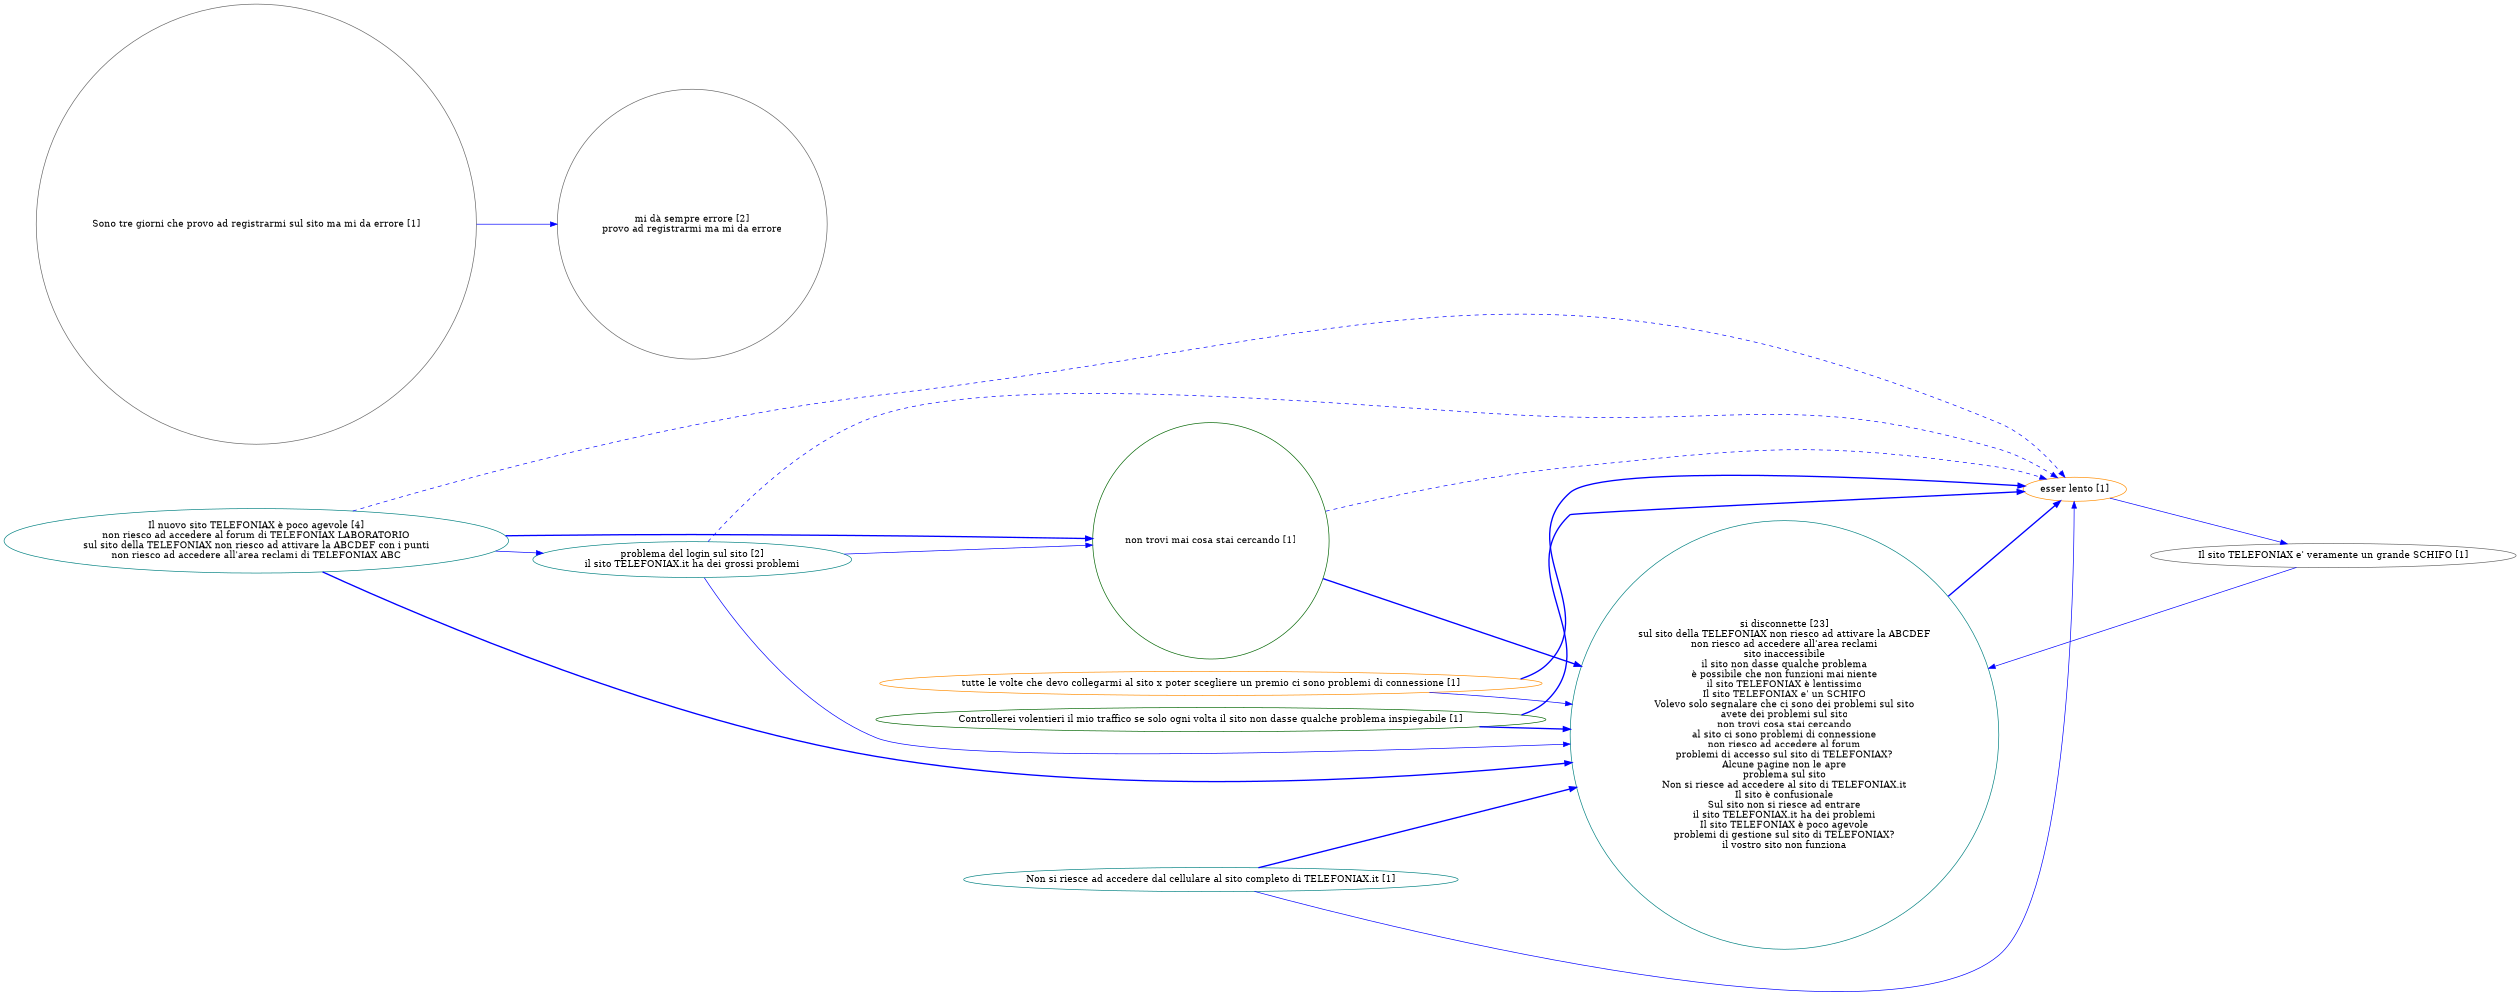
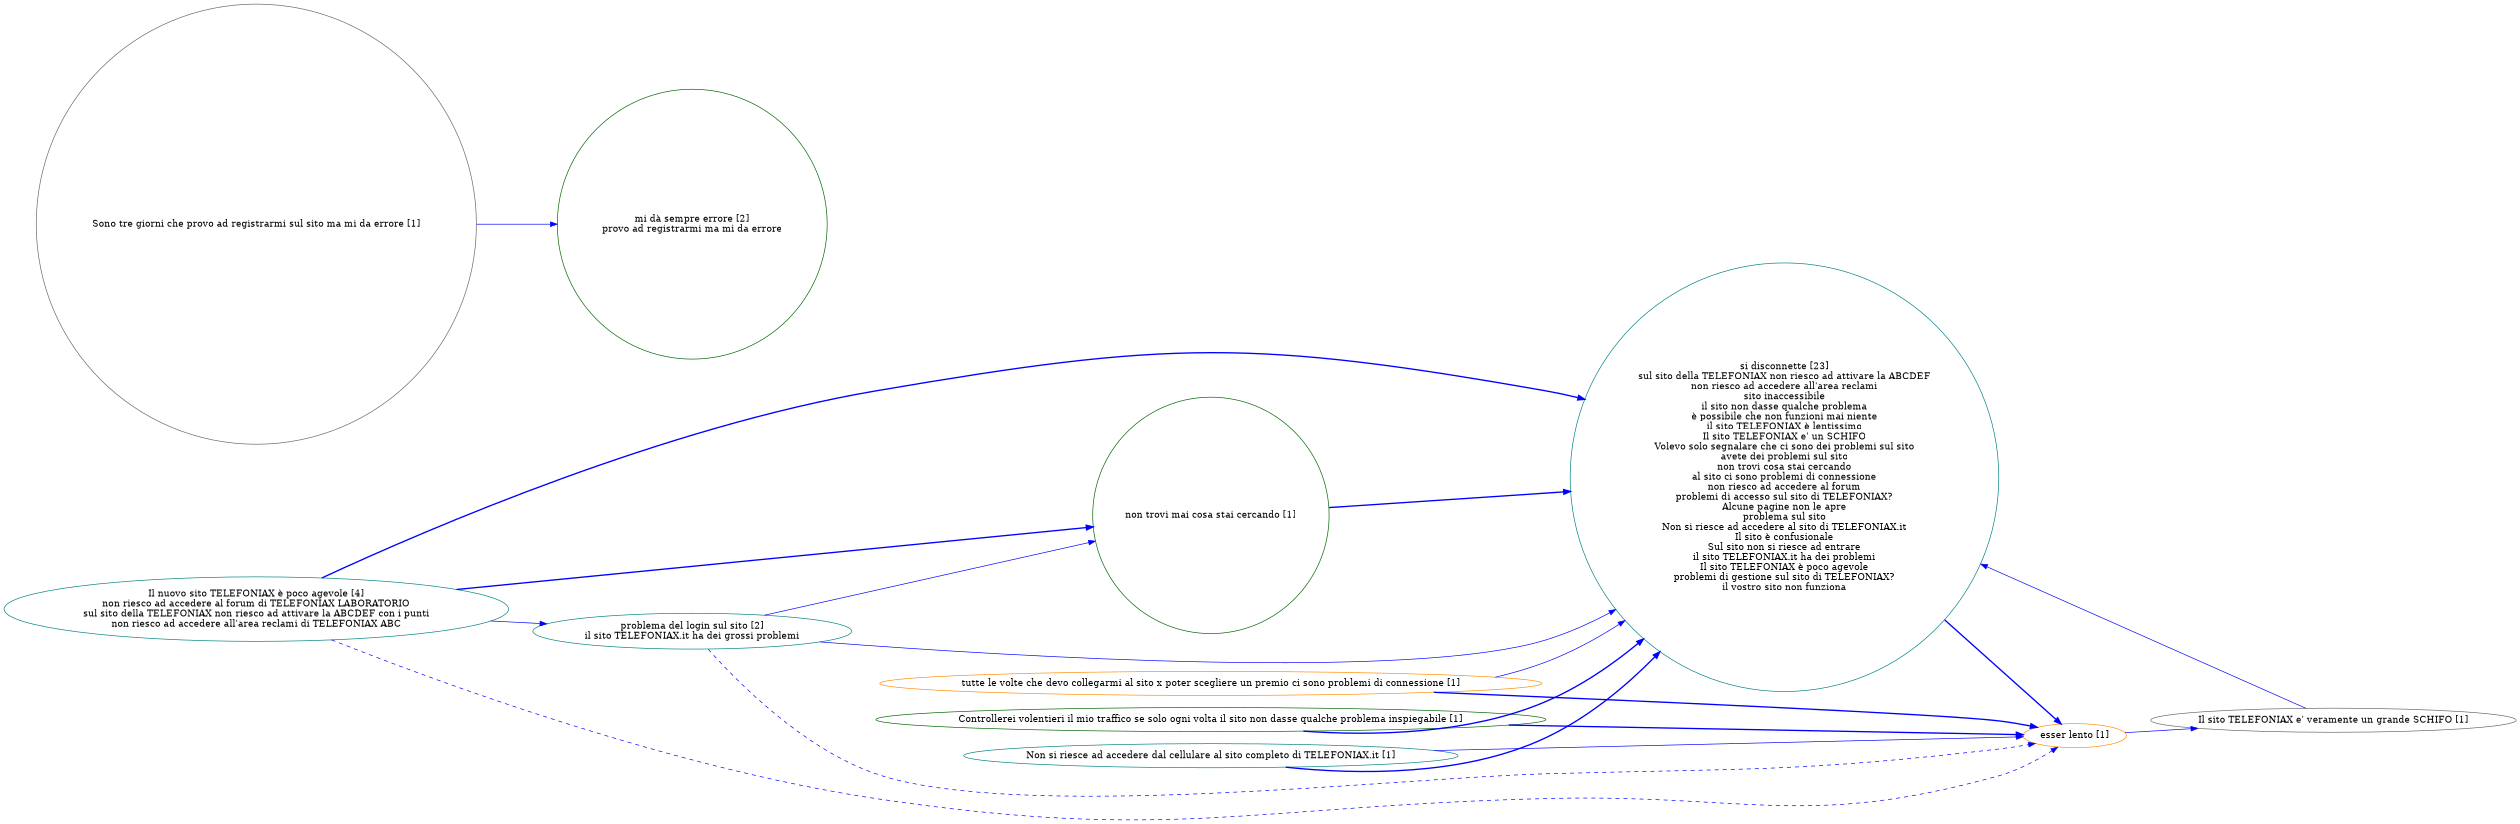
node "mi dà sempre errore [2] provo ad registrarmi ma mi da errore": color gray40 -> darkgreen
edge "non trovi mai cosa stai cercando [1]" -> "esser lento [1]": removed
